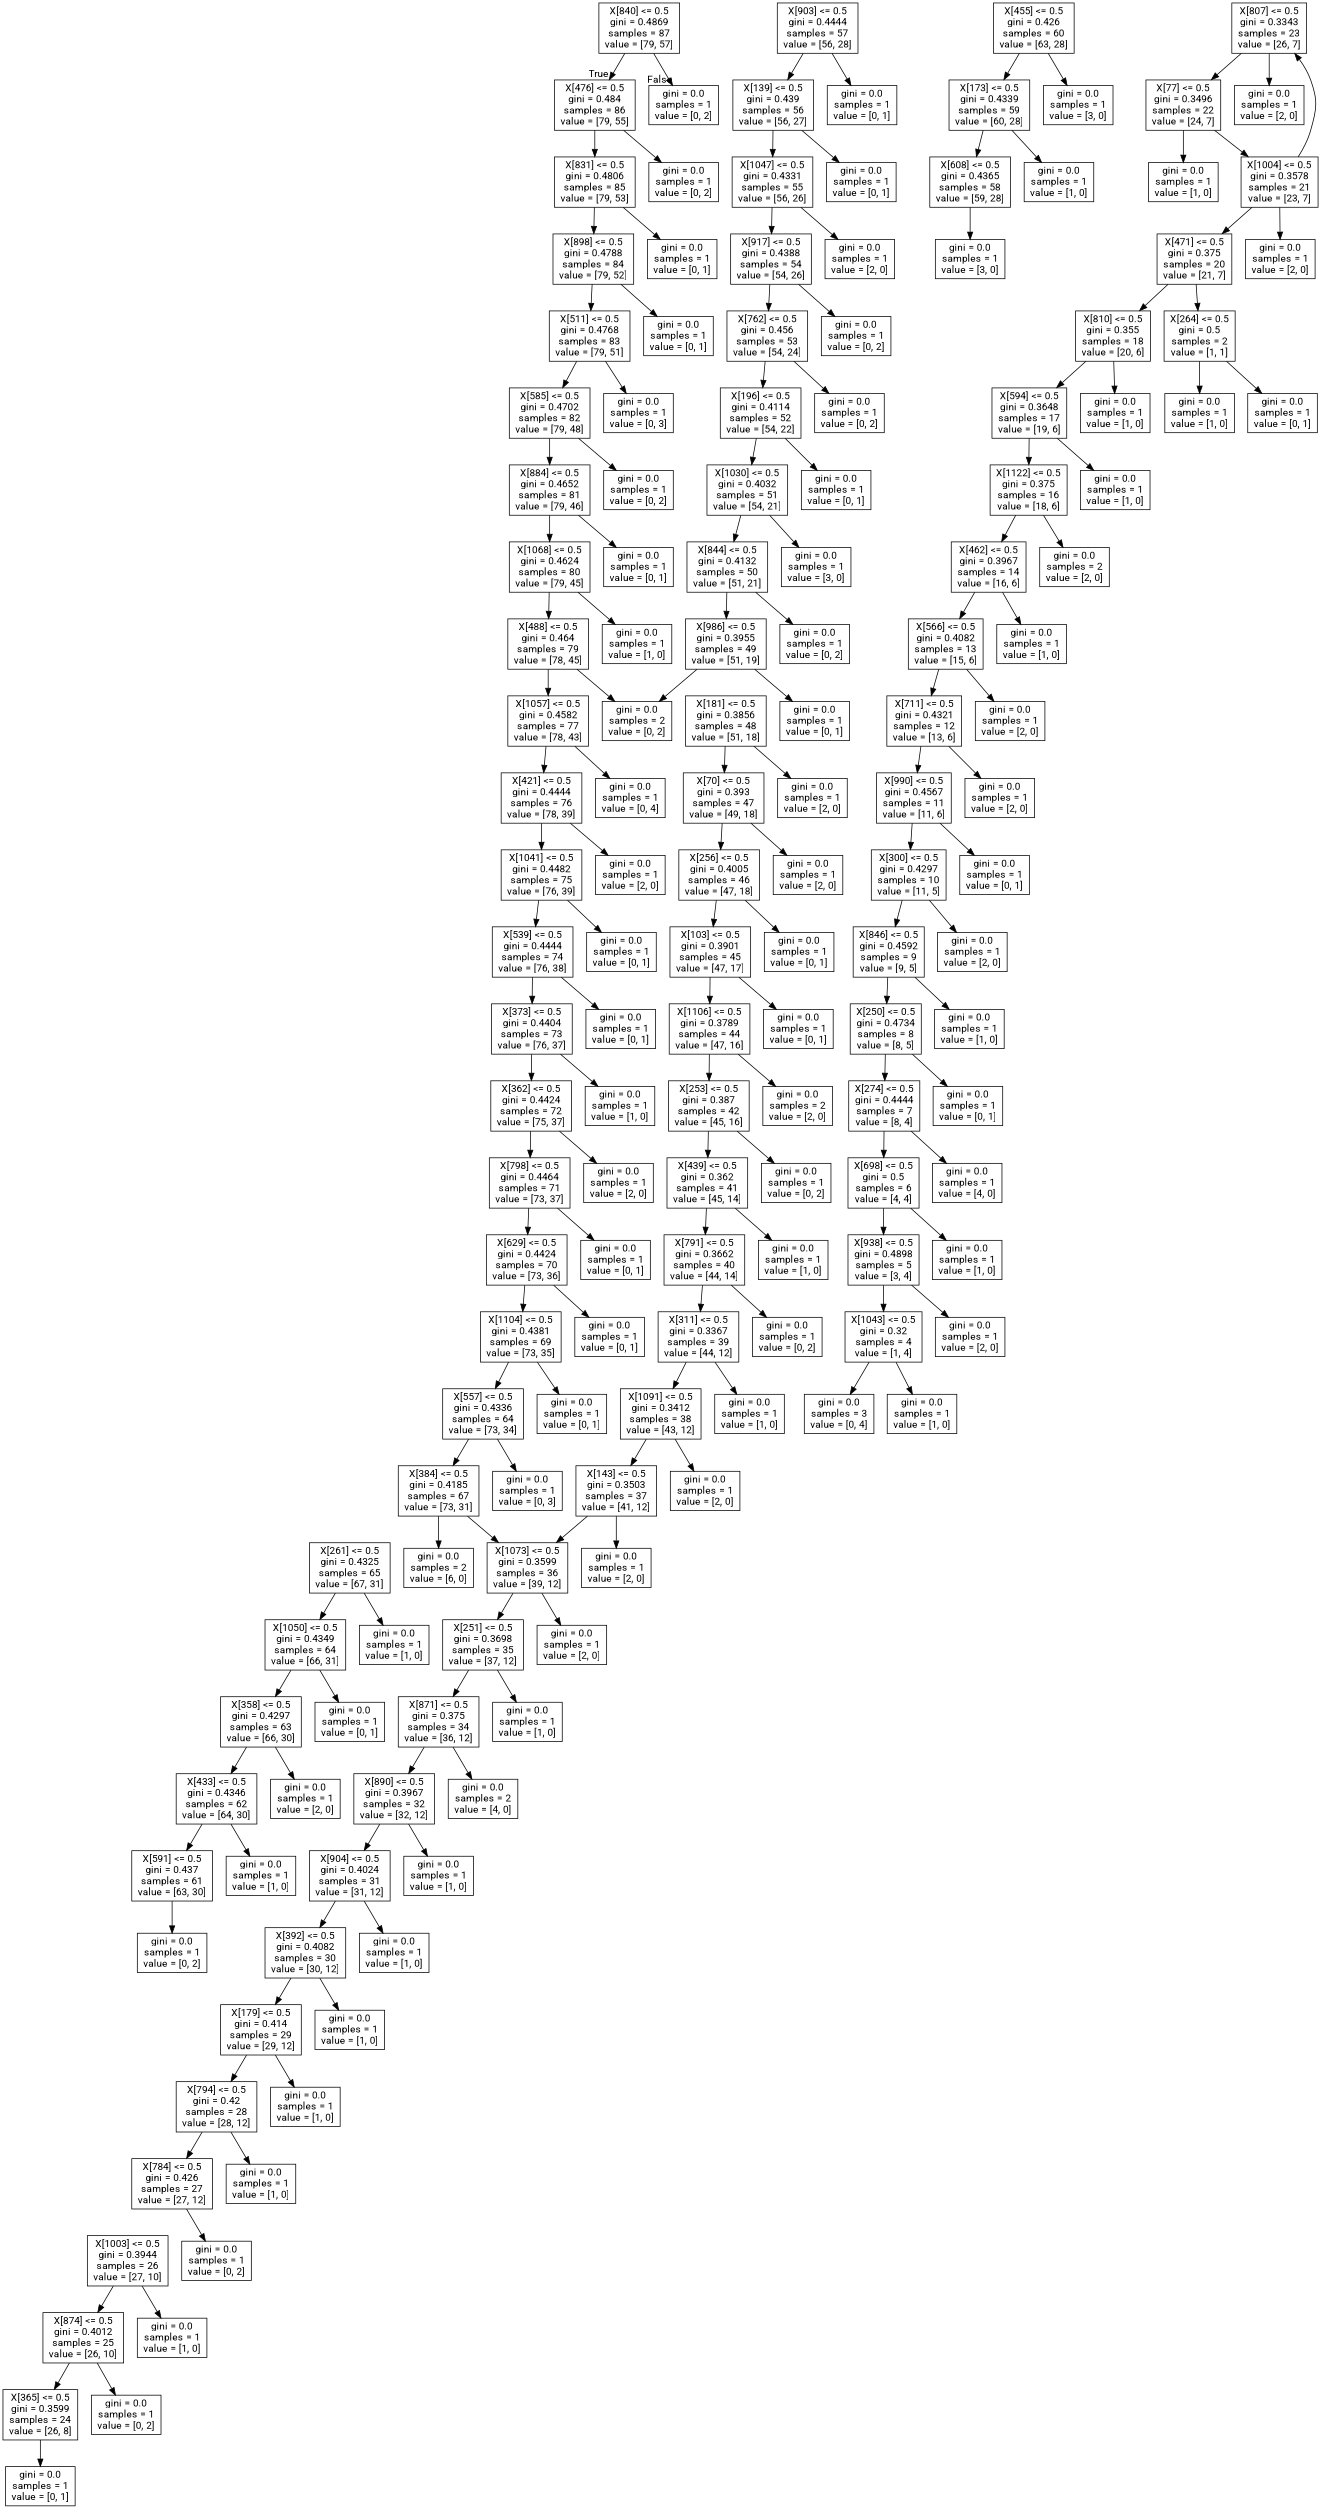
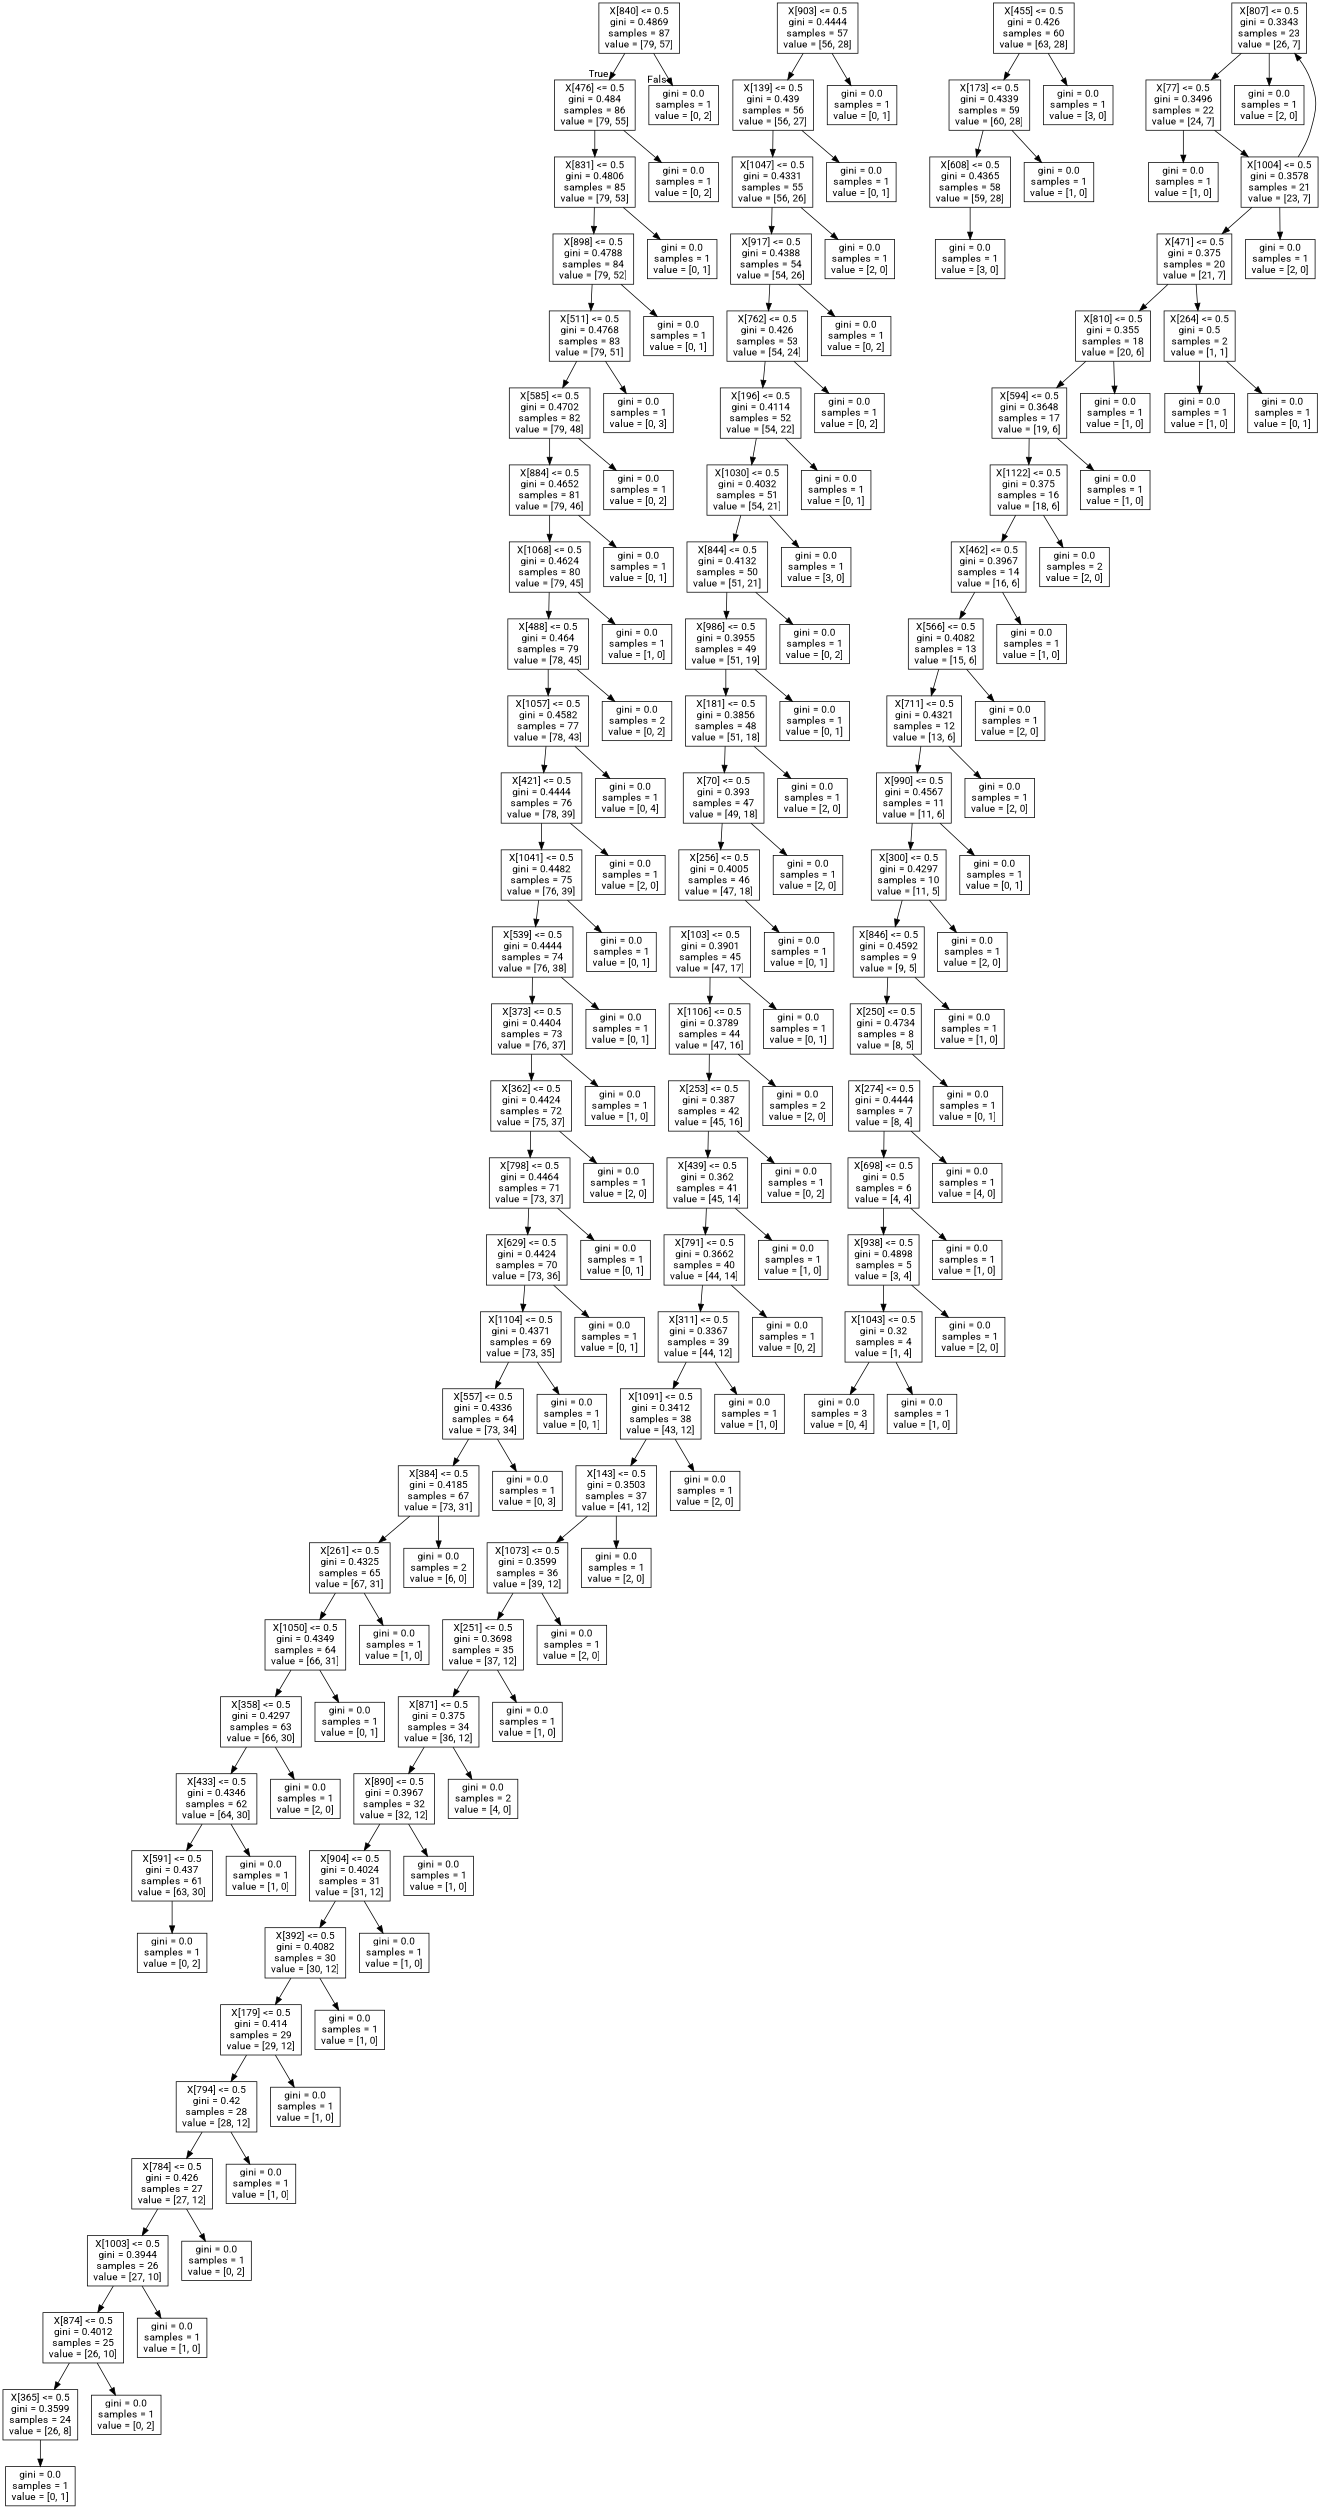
node "X[762] <= 0.5 gini = 0.456 samples = 53 value = [54, 24]": label "X[762] <= 0.5 gini = 0.456 samples = 53 value = [54, 24]" -> "X[762] <= 0.5 gini = 0.426 samples = 53 value = [54, 24]"
edge "X[986] <= 0.5 gini = 0.3955 samples = 49 value = [51, 19]" -> "gini = 0.0 samples = 2 value = [0, 2]": now "X[986] <= 0.5 gini = 0.3955 samples = 49 value = [51, 19]" -> "X[181] <= 0.5 gini = 0.3856 samples = 48 value = [51, 18]"
edge "X[256] <= 0.5 gini = 0.4005 samples = 46 value = [47, 18]" -> "X[103] <= 0.5 gini = 0.3901 samples = 45 value = [47, 17]": removed
edge "X[250] <= 0.5 gini = 0.4734 samples = 8 value = [8, 5]" -> "X[274] <= 0.5 gini = 0.4444 samples = 7 value = [8, 4]": removed
node "X[1104] <= 0.5 gini = 0.4381 samples = 69 value = [73, 35]": label "X[1104] <= 0.5 gini = 0.4381 samples = 69 value = [73, 35]" -> "X[1104] <= 0.5 gini = 0.4371 samples = 69 value = [73, 35]"
edge "X[384] <= 0.5 gini = 0.4185 samples = 67 value = [73, 31]" -> "X[1073] <= 0.5 gini = 0.3599 samples = 36 value = [39, 12]": now "X[384] <= 0.5 gini = 0.4185 samples = 67 value = [73, 31]" -> "X[261] <= 0.5 gini = 0.4325 samples = 65 value = [67, 31]"
edge "X[784] <= 0.5 gini = 0.426 samples = 27 value = [27, 12]" -> "X[1003] <= 0.5 gini = 0.3944 samples = 26 value = [27, 10]": added
